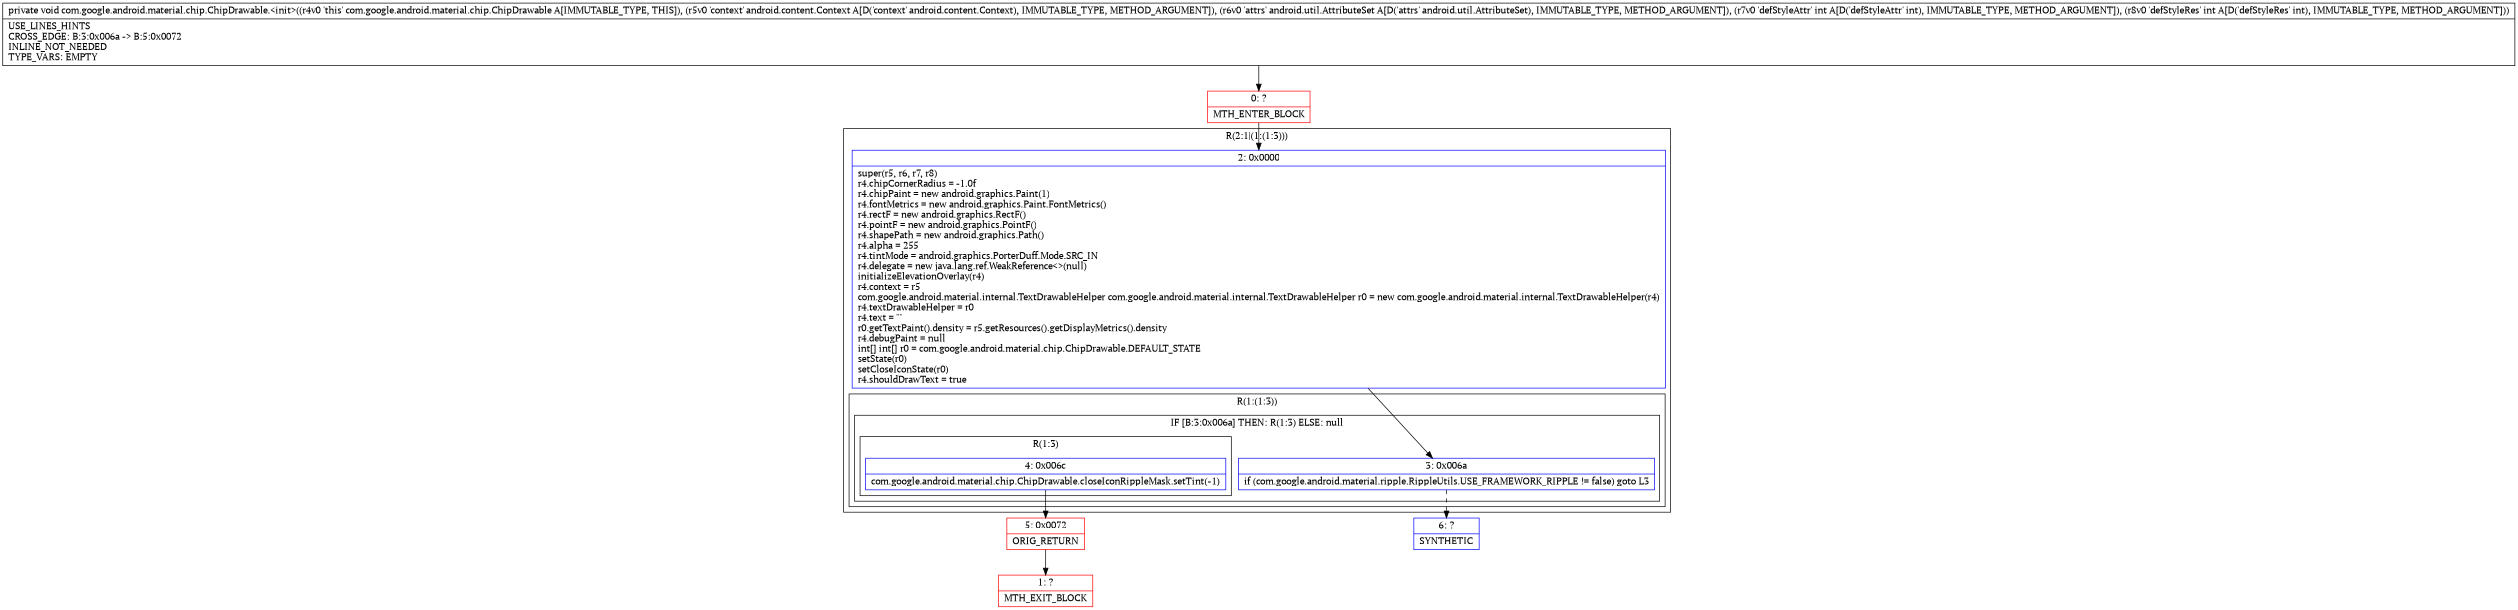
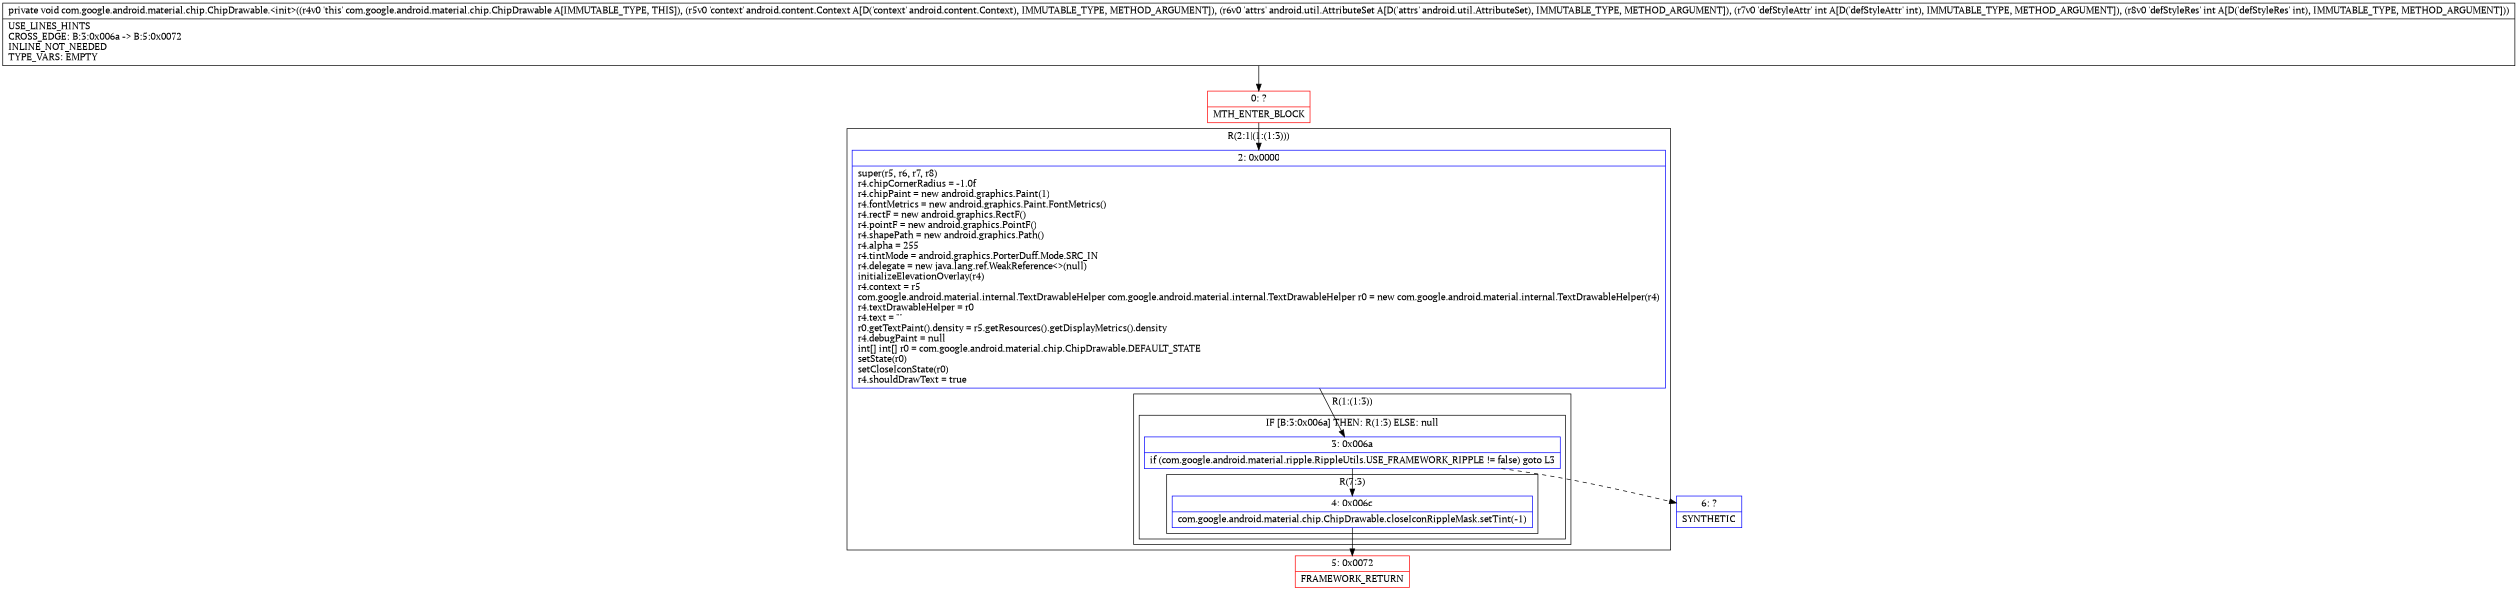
cluster "R(1:3)": label "R(1:3)" -> "R(7:3)"
edge "3: 0x006a" -> "4: 0x006c": added
node "5: 0x0072": text "ORIG_RETURN" -> "FRAMEWORK_RETURN"
node "1: ?": removed
